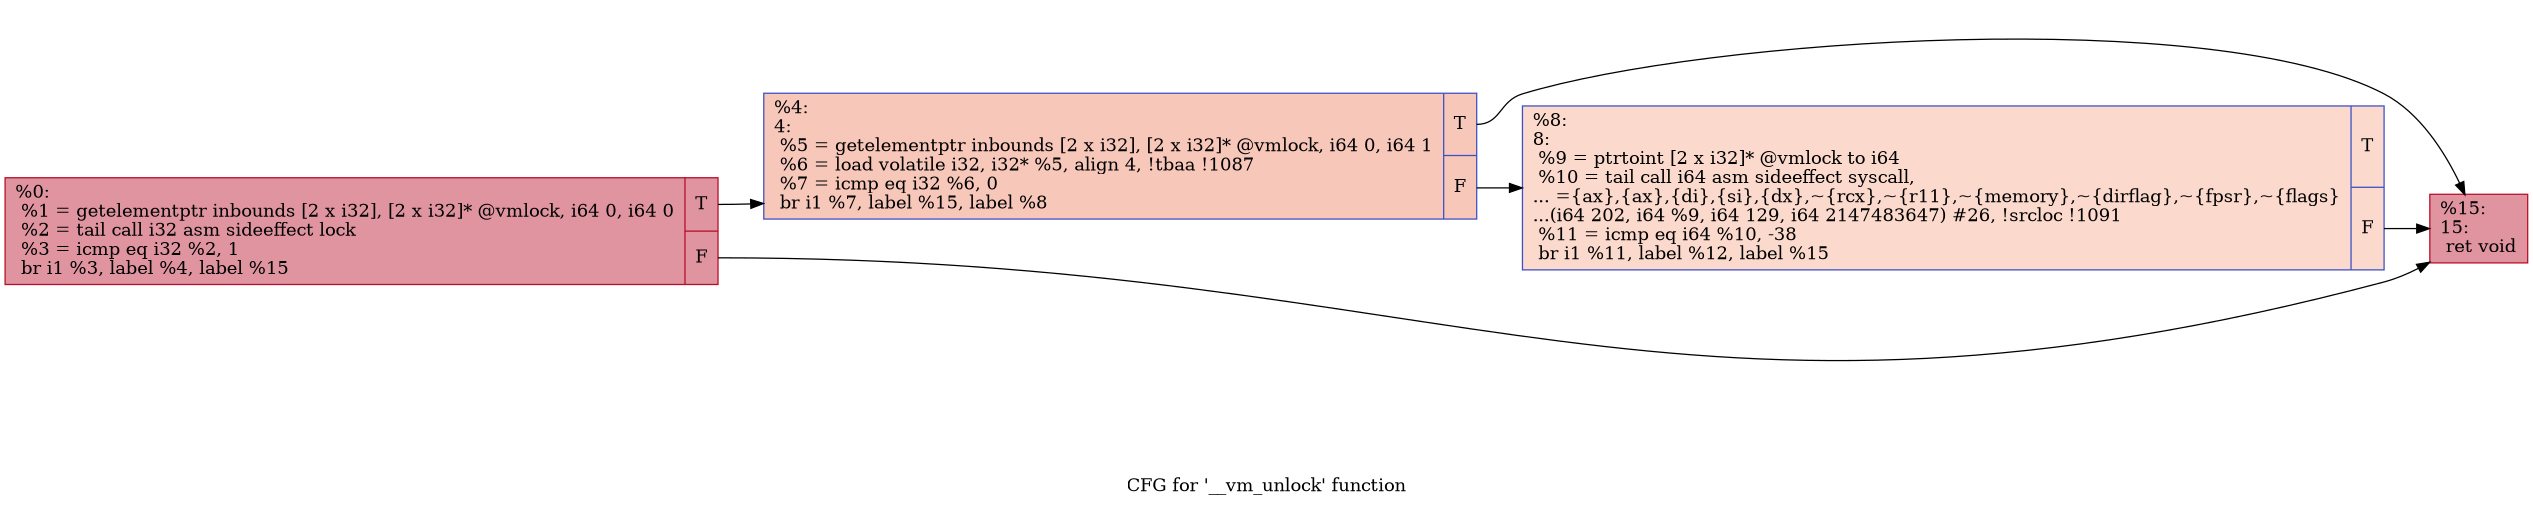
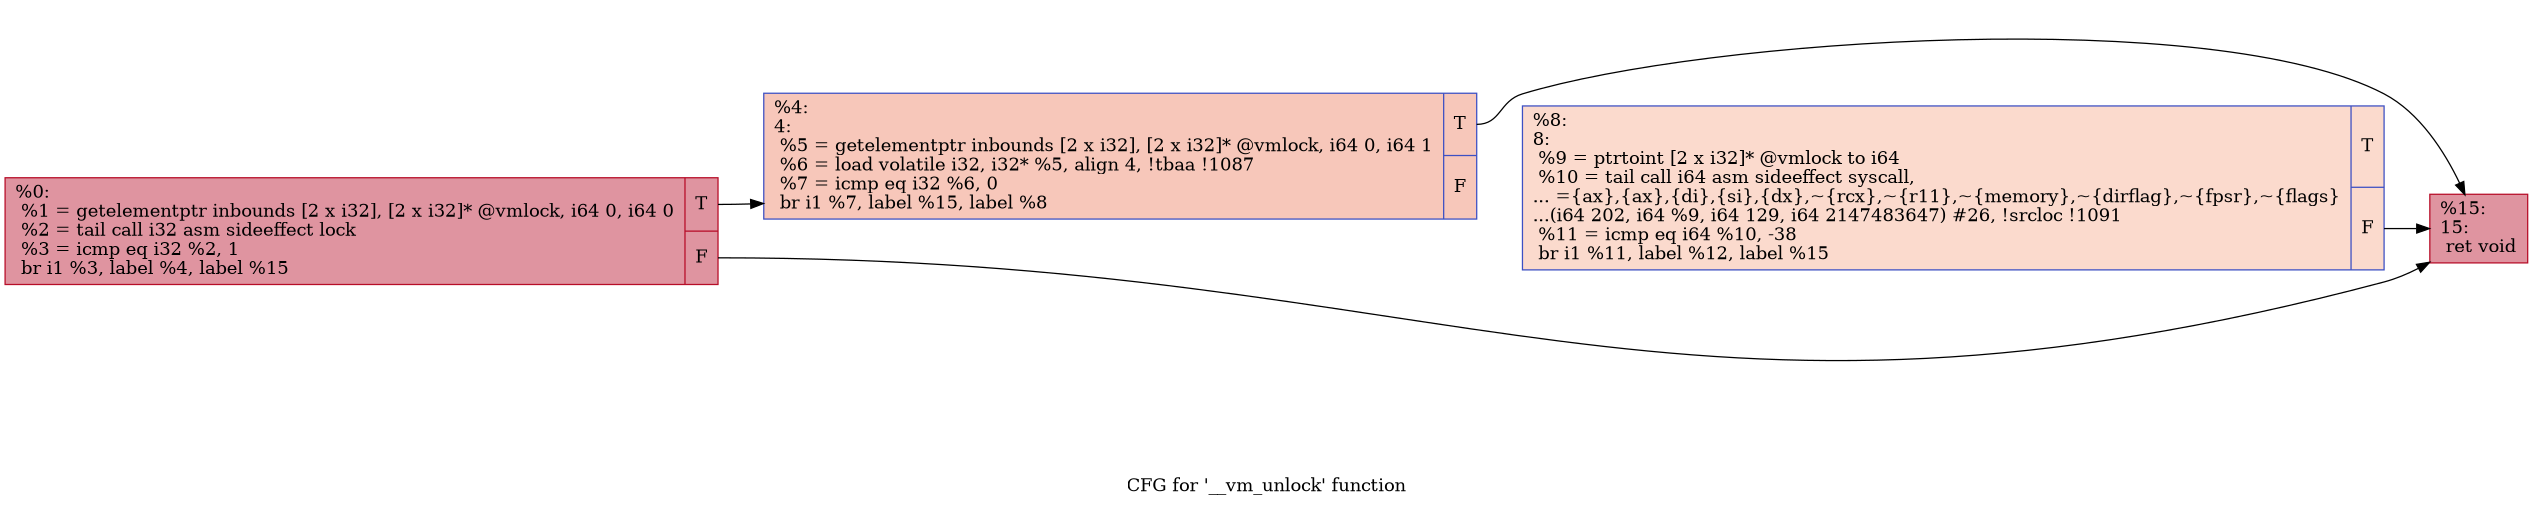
edge "%4:" -> "%8:": removed
